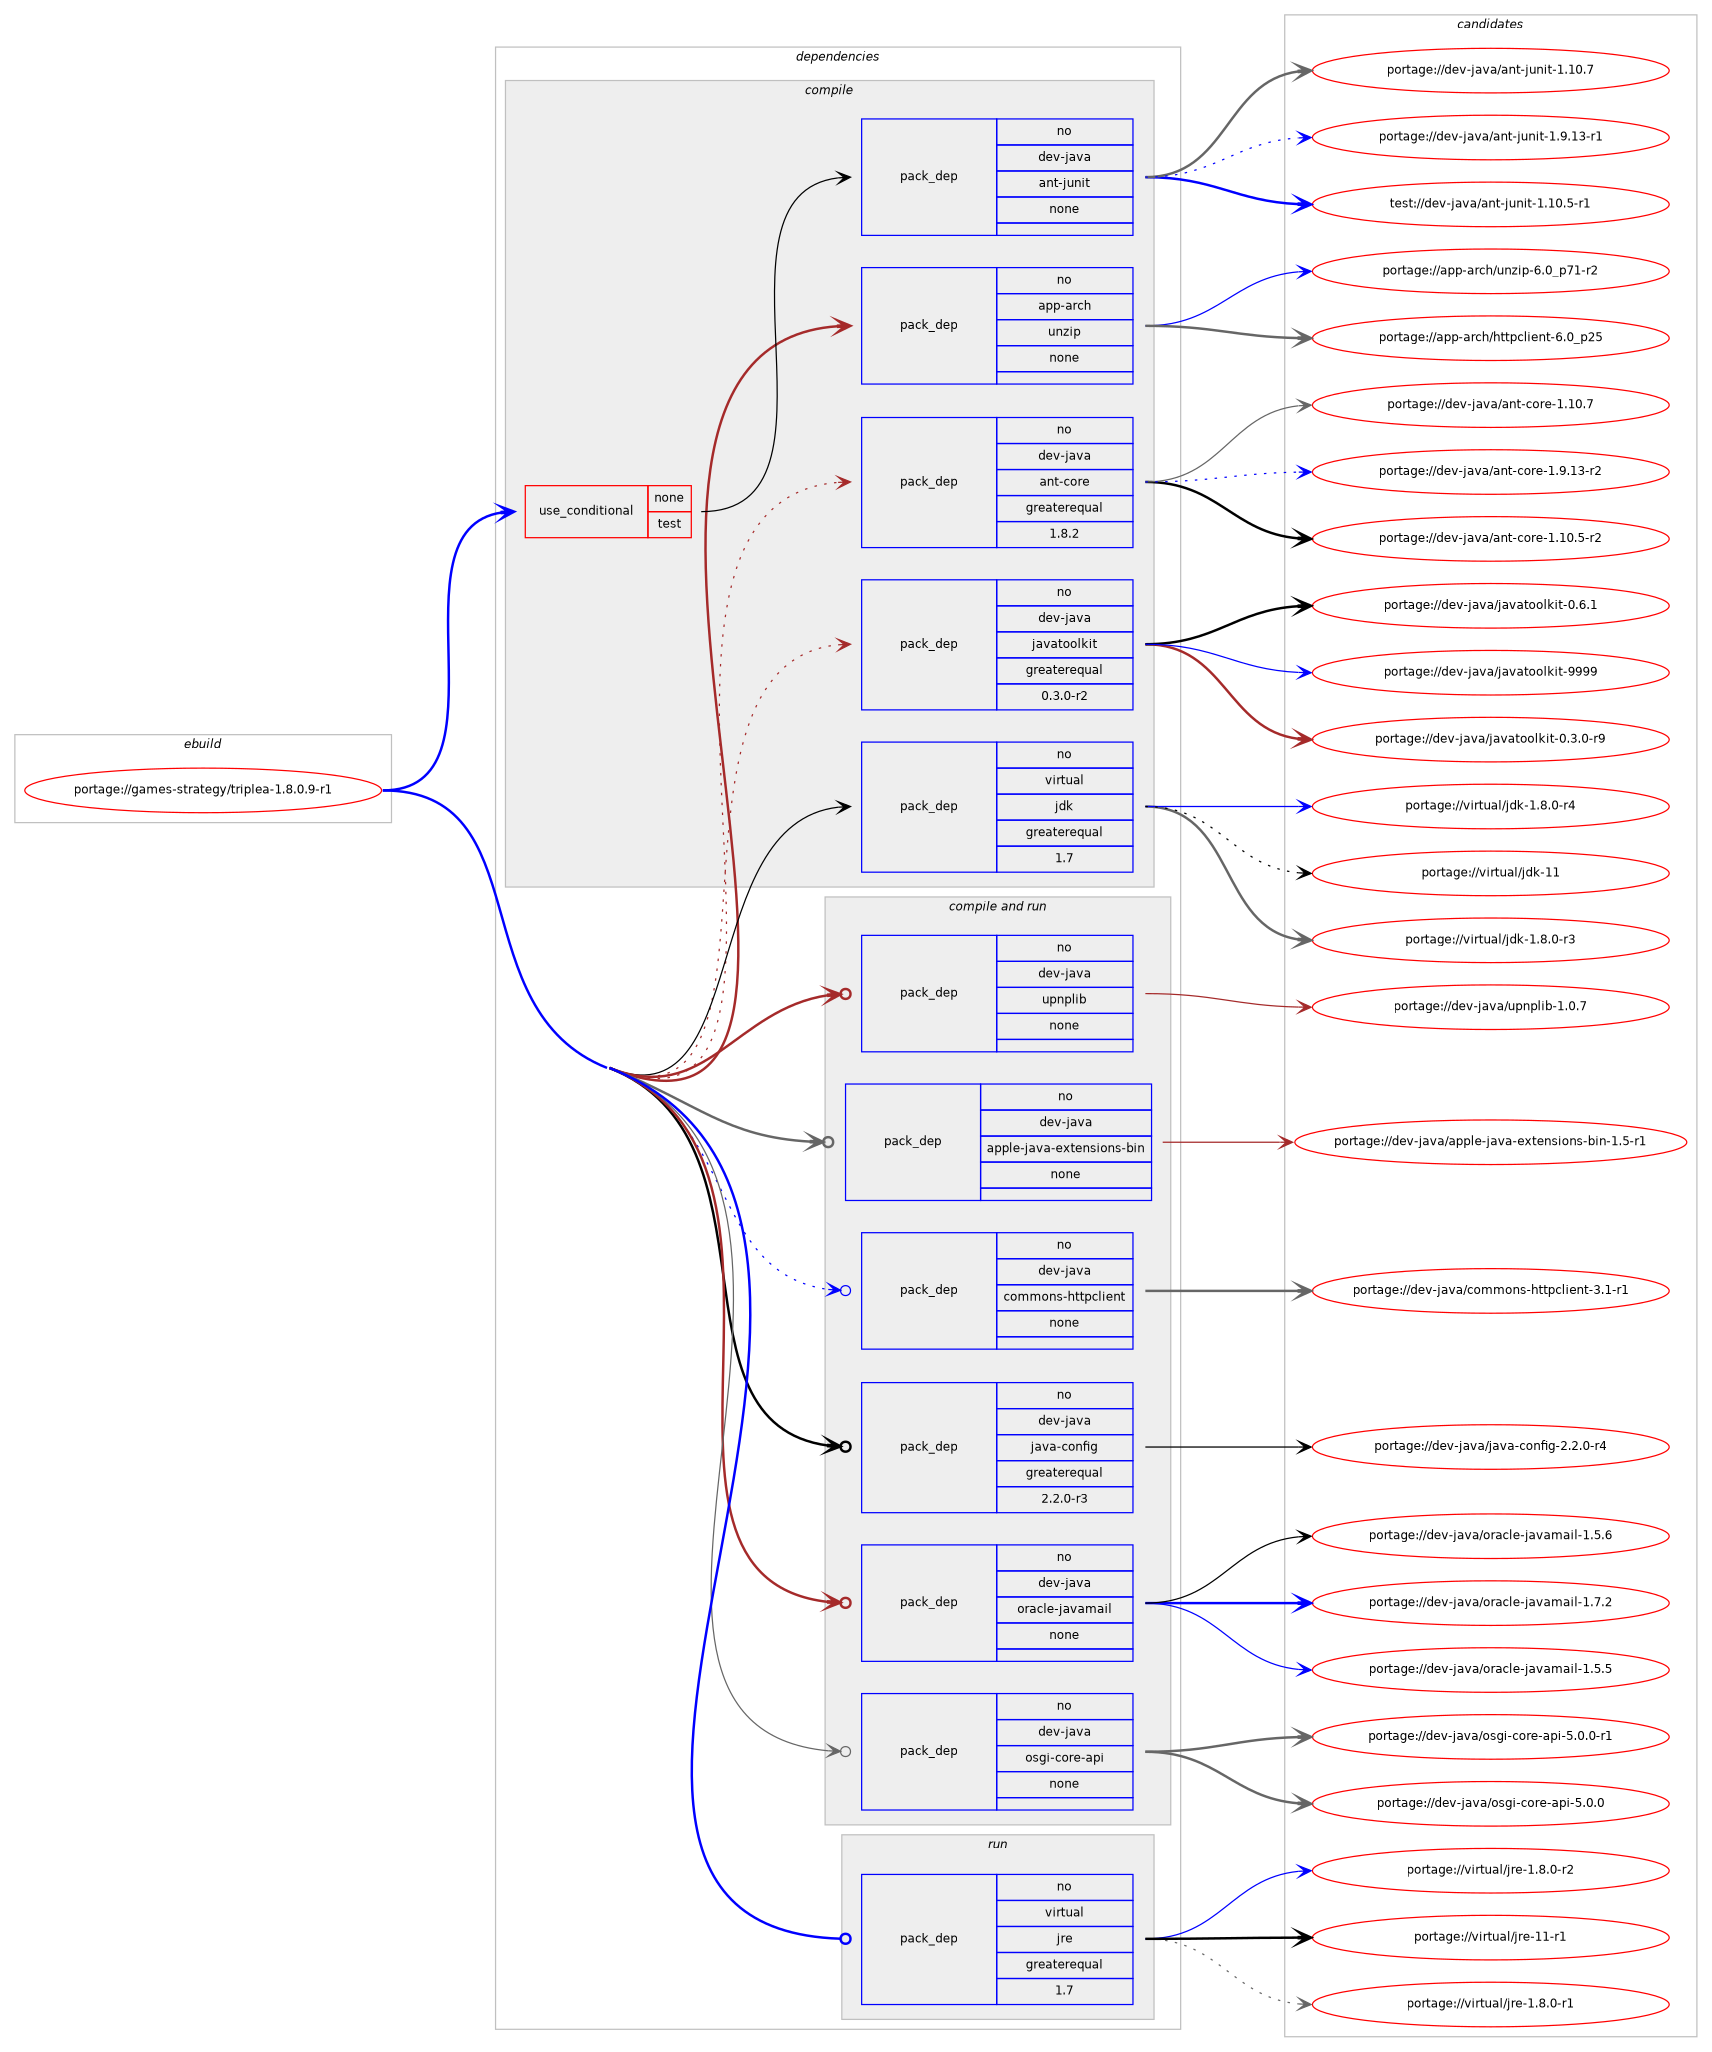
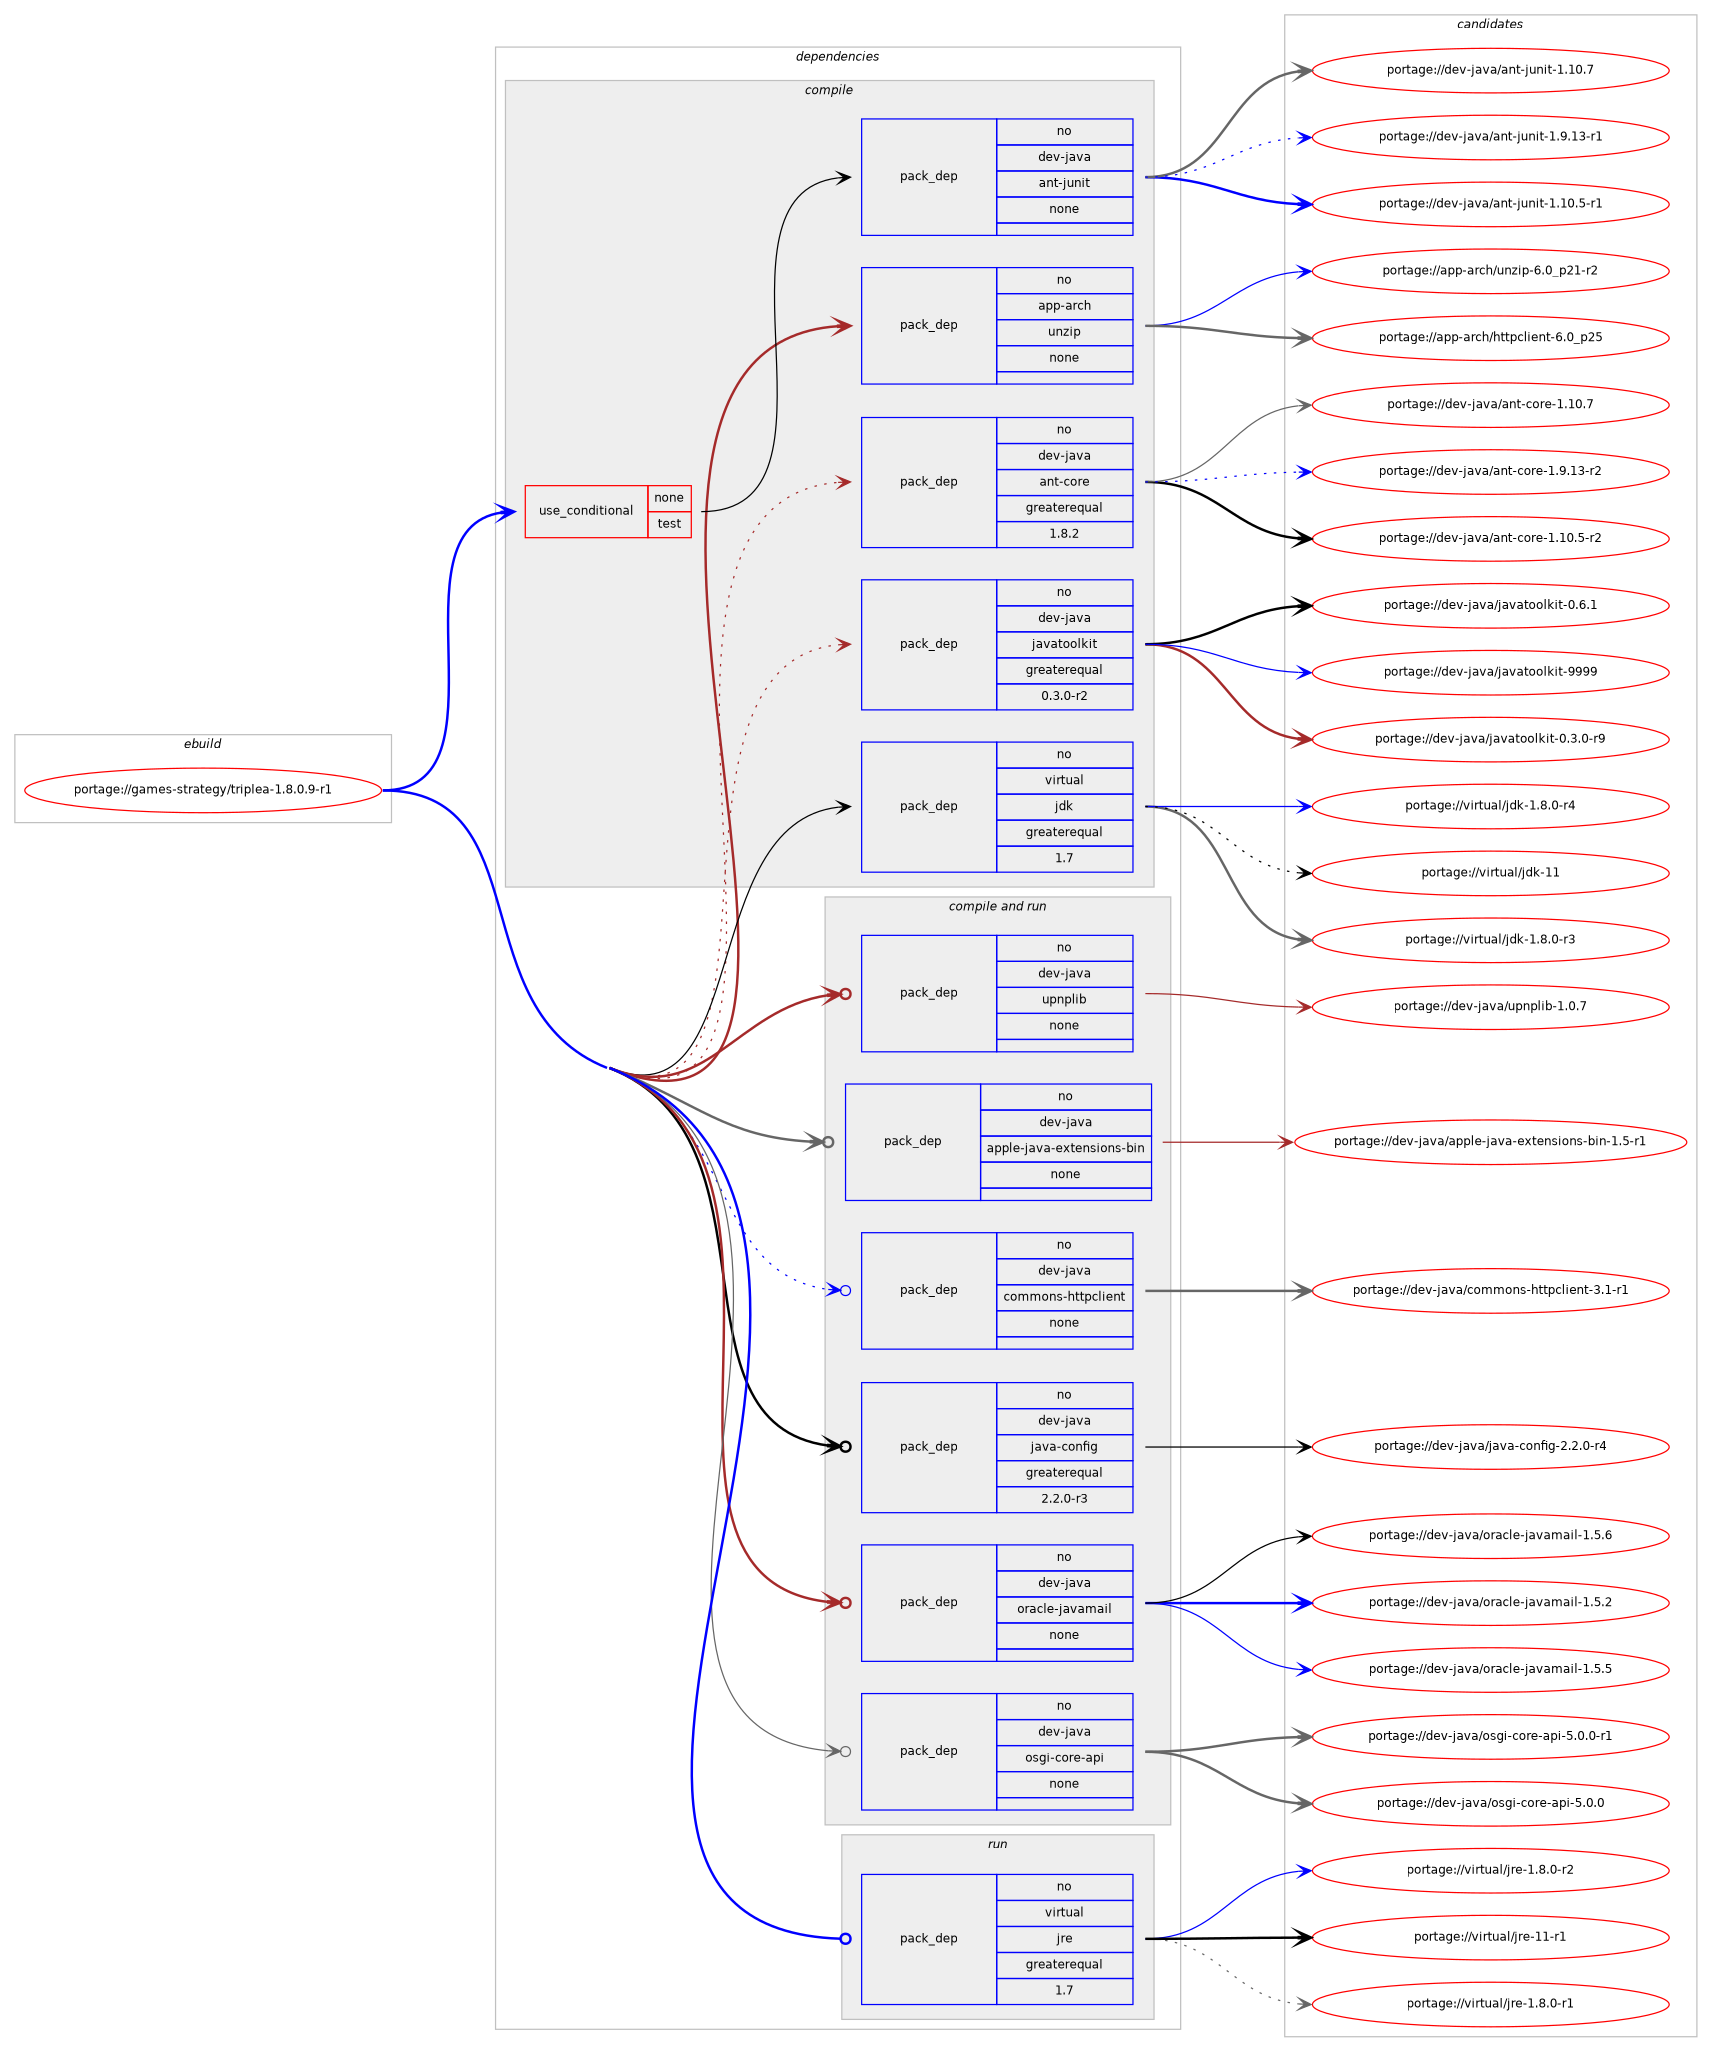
node "test://dev-java/ant-junit-1.10.5-r1": label "test://dev-java/ant-junit-1.10.5-r1" -> "portage://dev-java/ant-junit-1.10.5-r1"
node "portage://app-arch/unzip-6.0_p71-r2": label "portage://app-arch/unzip-6.0_p71-r2" -> "portage://app-arch/unzip-6.0_p21-r2"
node "portage://dev-java/oracle-javamail-1.7.2": label "portage://dev-java/oracle-javamail-1.7.2" -> "portage://dev-java/oracle-javamail-1.5.2"
